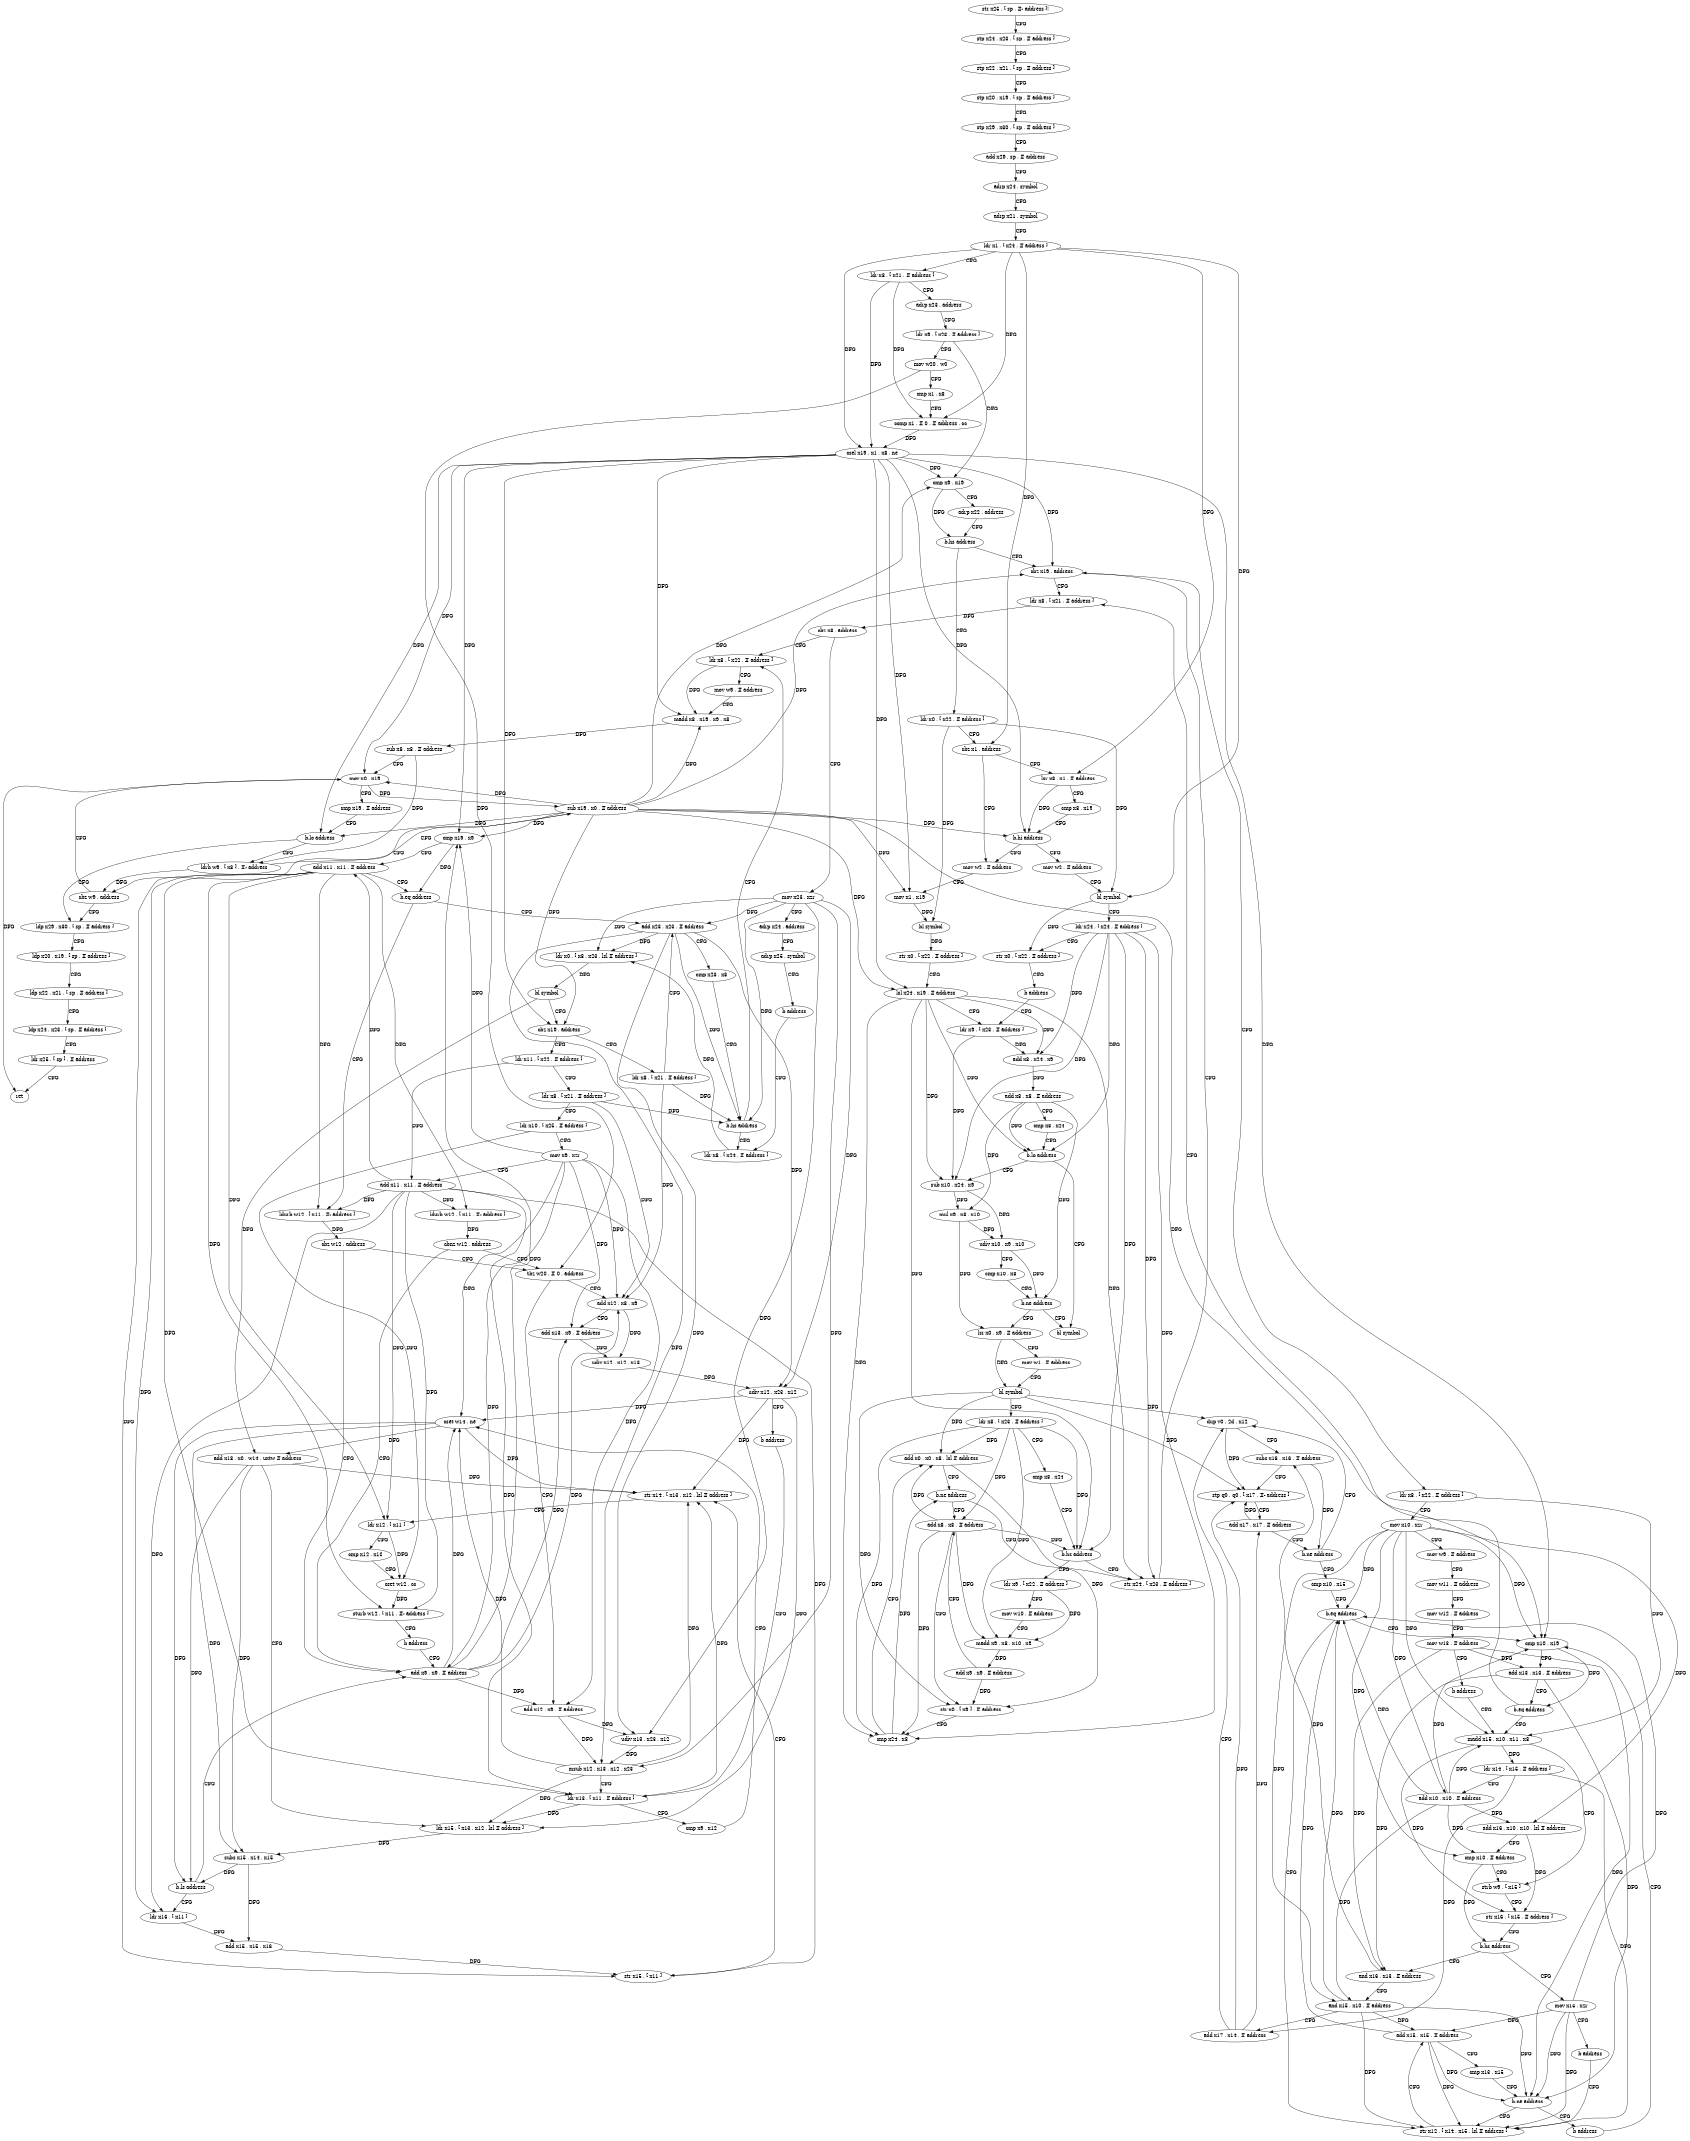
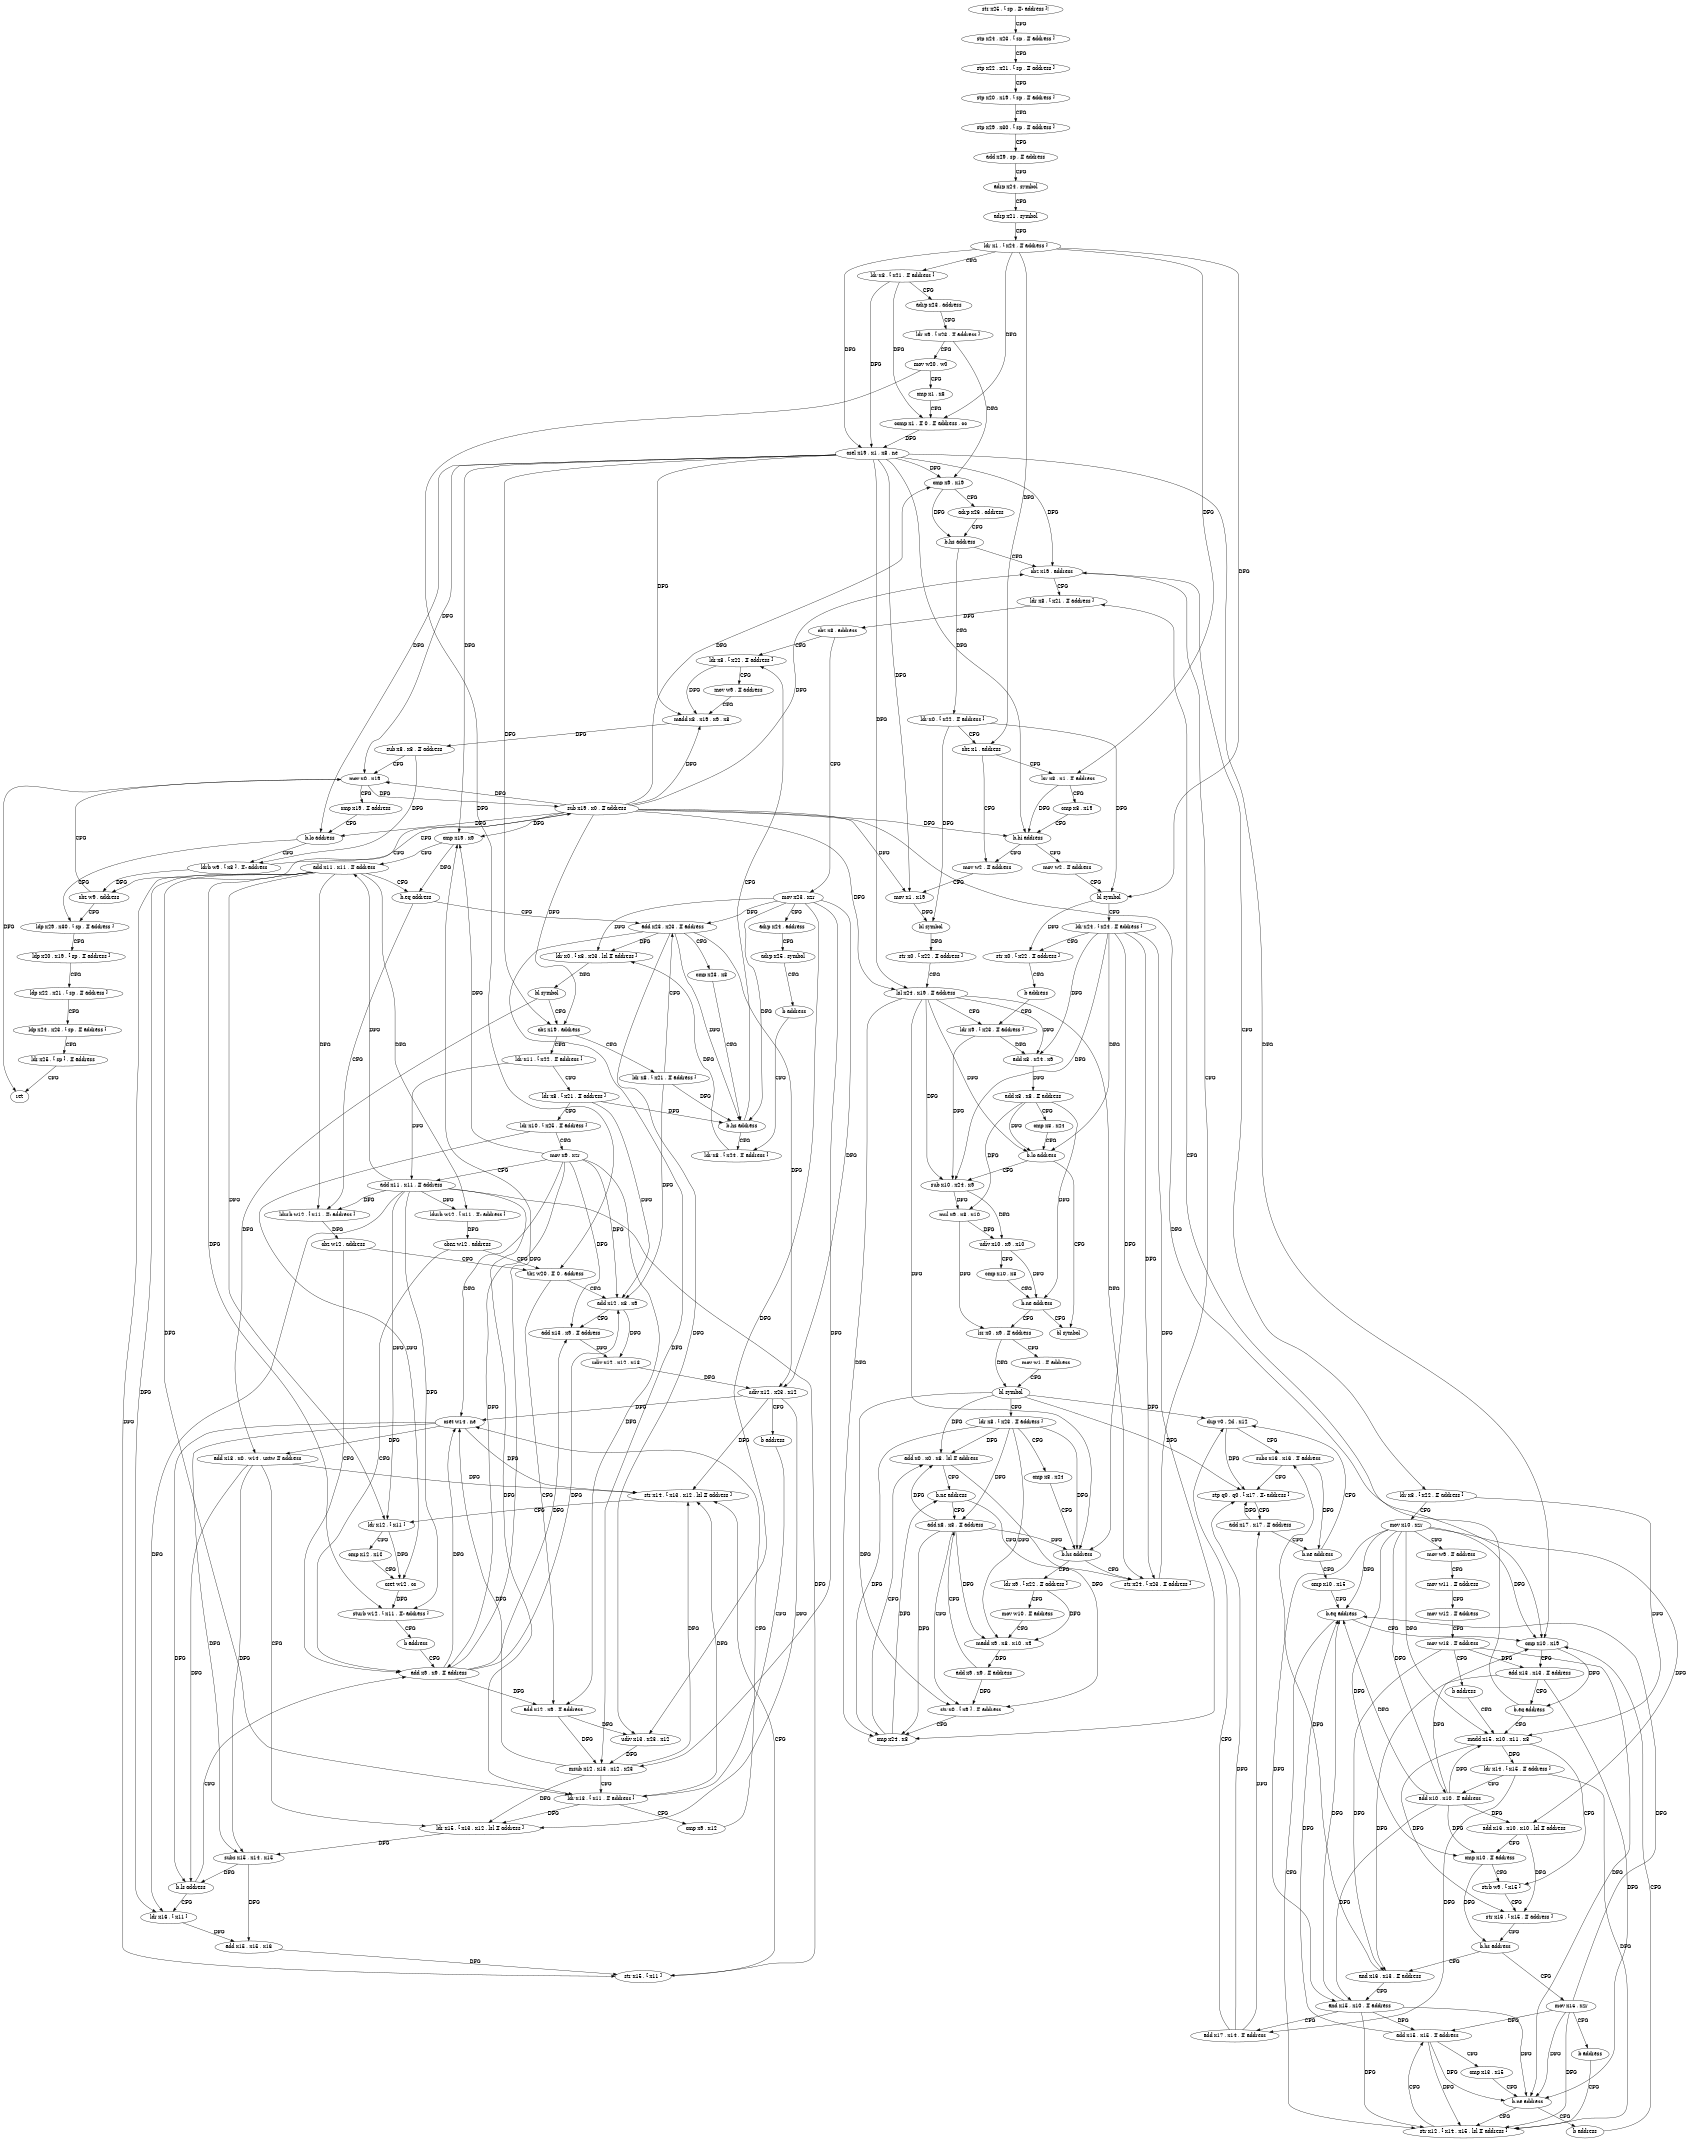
node "adrp x22 , address": label "adrp x22 , address" -> "adrp x26 , address"
